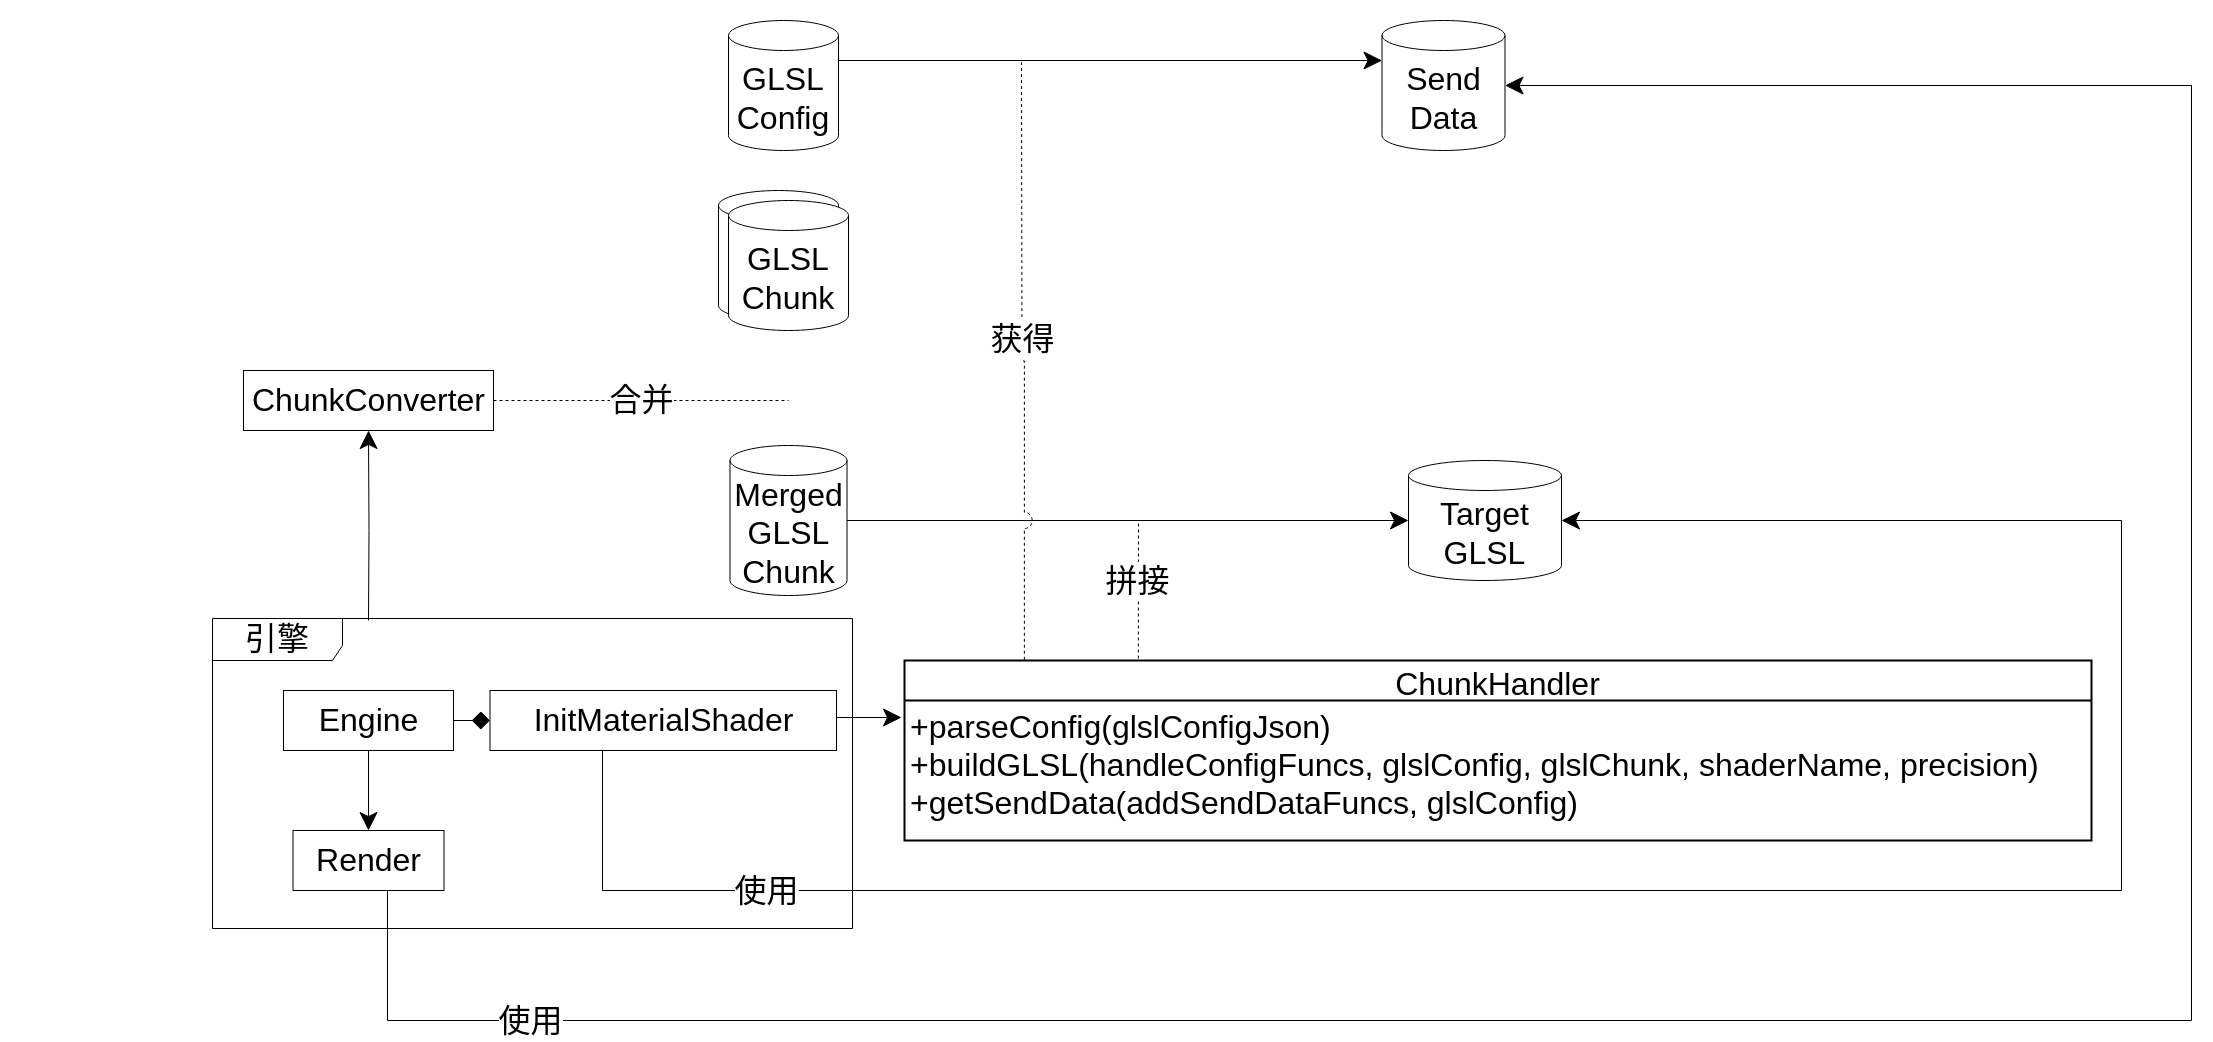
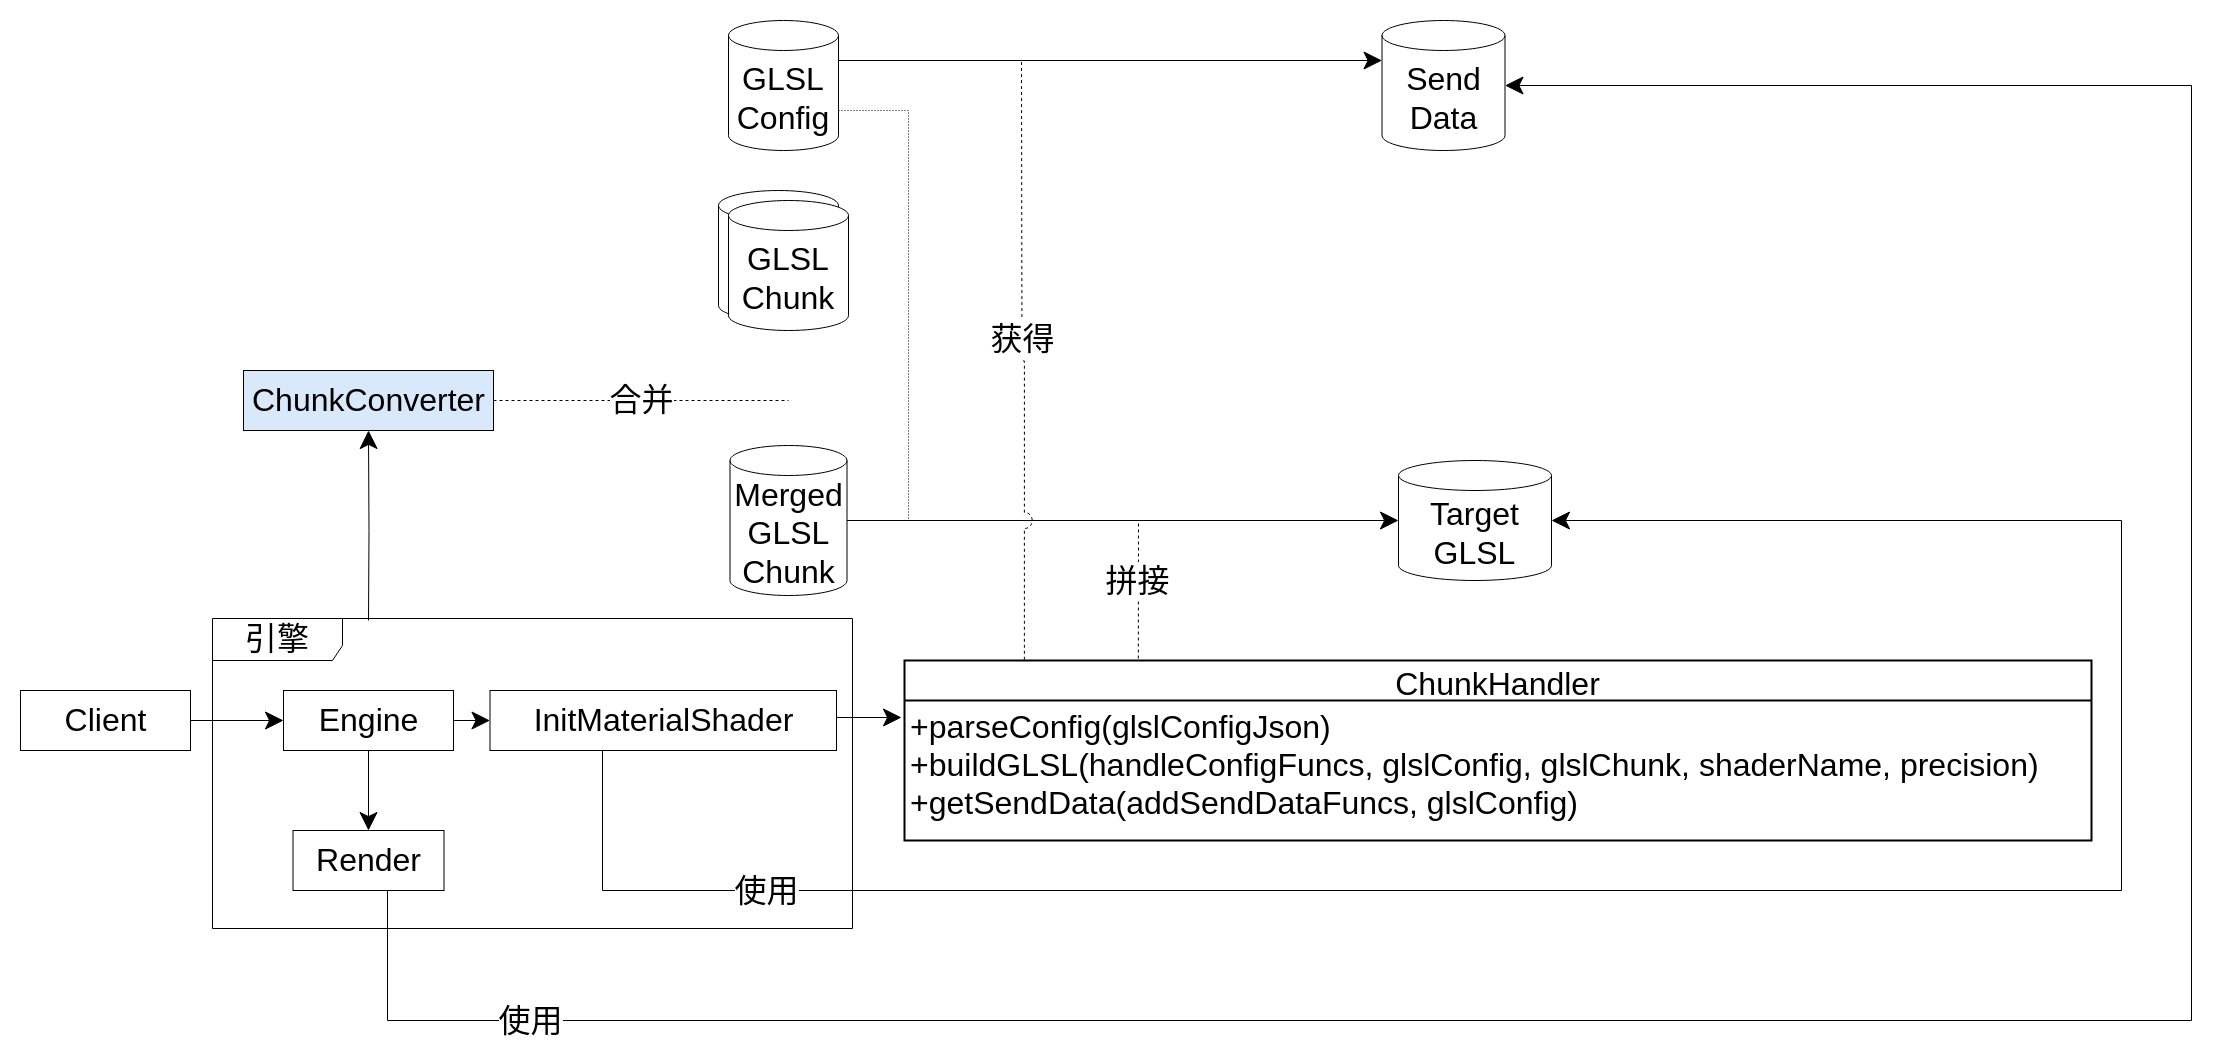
edge "GLSL Config" -- "Merged GLSL Chunk": added
node "ChunkConverter": fillcolor #ffffff -> #dae8fc
node "Target GLSL": moved (1485, 521) -> (1475, 521)
node "Client": added
edge "Client" -> "Engine": added
edge "Engine" -> "InitMaterialShader": arrowhead diamond -> classic
